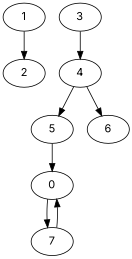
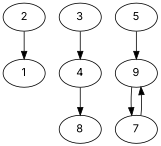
edge "1" -> "2": reversed
edge "4" -> "5": removed
node "6": label "6" -> "8"
node "0": label "0" -> "9"
